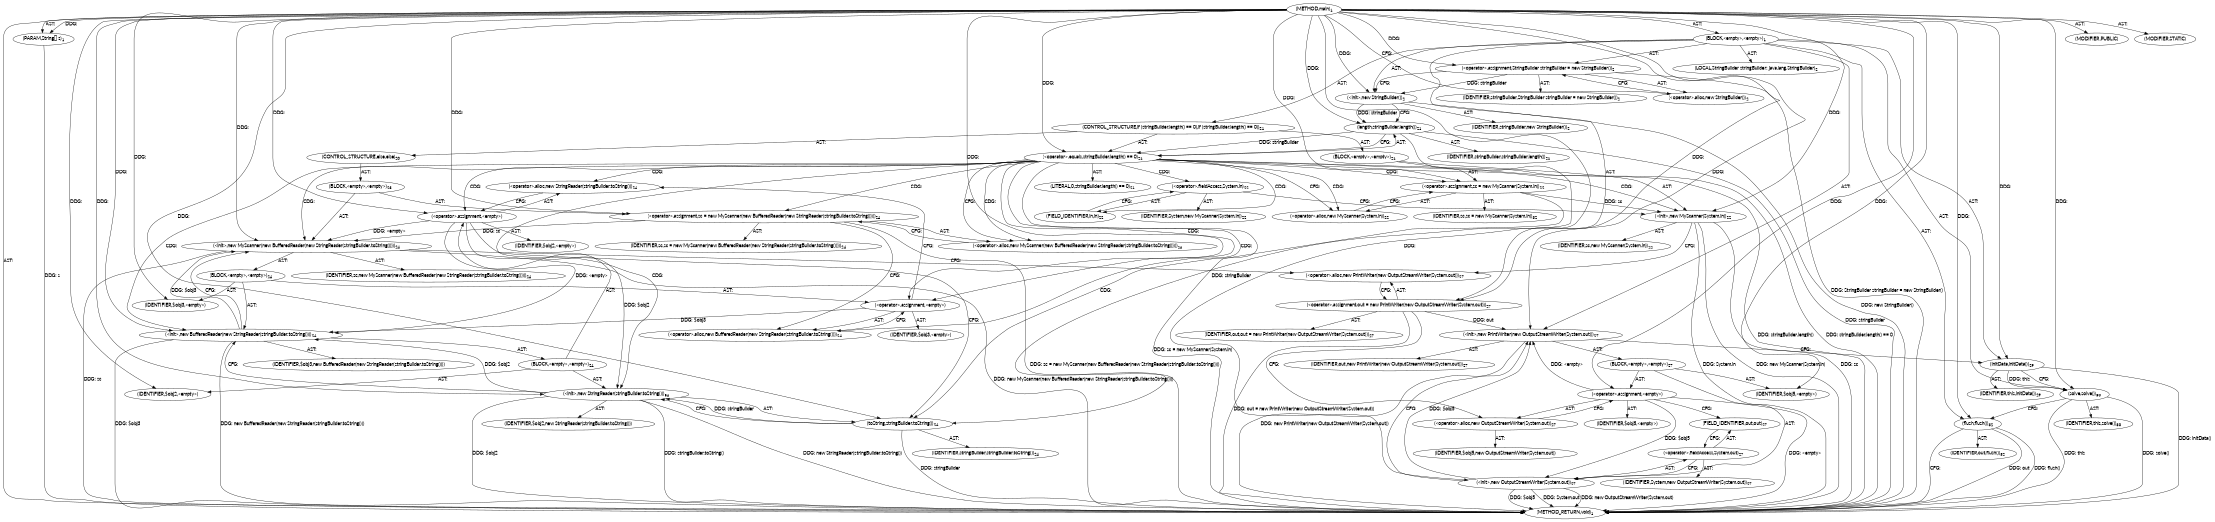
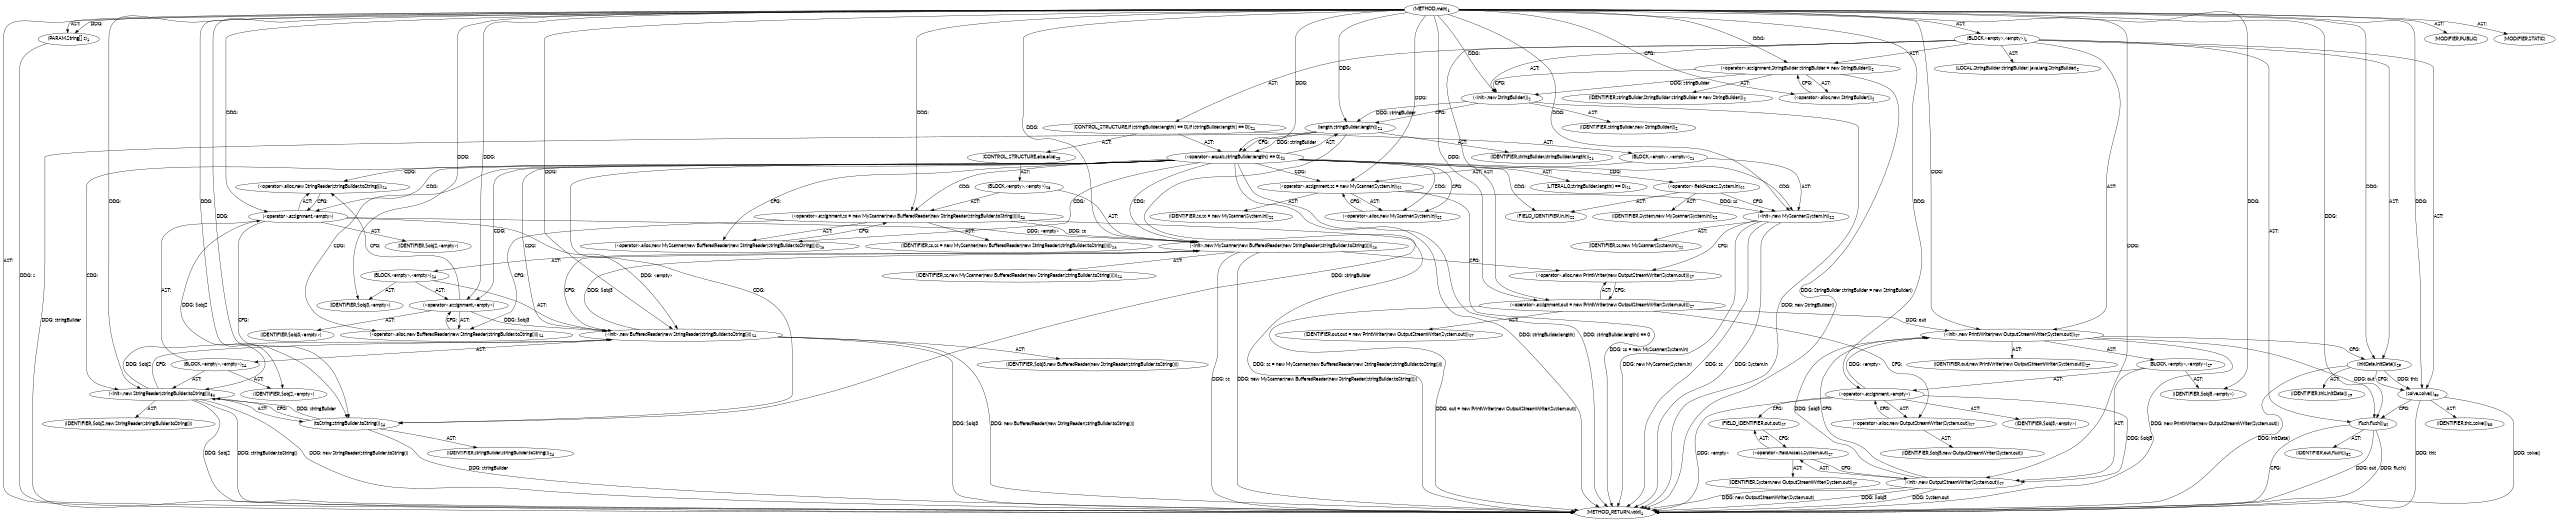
edge "(FIELD_IDENTIFIER,in,in)" -> "(<operator>.fieldAccess,System.in)": removed, label "CFG:"
node "(IDENTIFIER,sc,sc = new MyScanner(System.in))": text "32" -> "22"
edge "(<init>,new PrintWriter(new OutputStreamWriter(System.out)))" -> "(flush,flush())": added, label "DDG: out"
